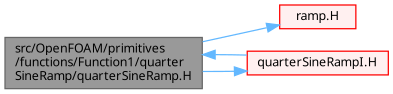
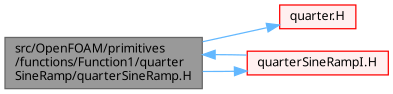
node "ramp.H": label "ramp.H" -> "quarter.H"
